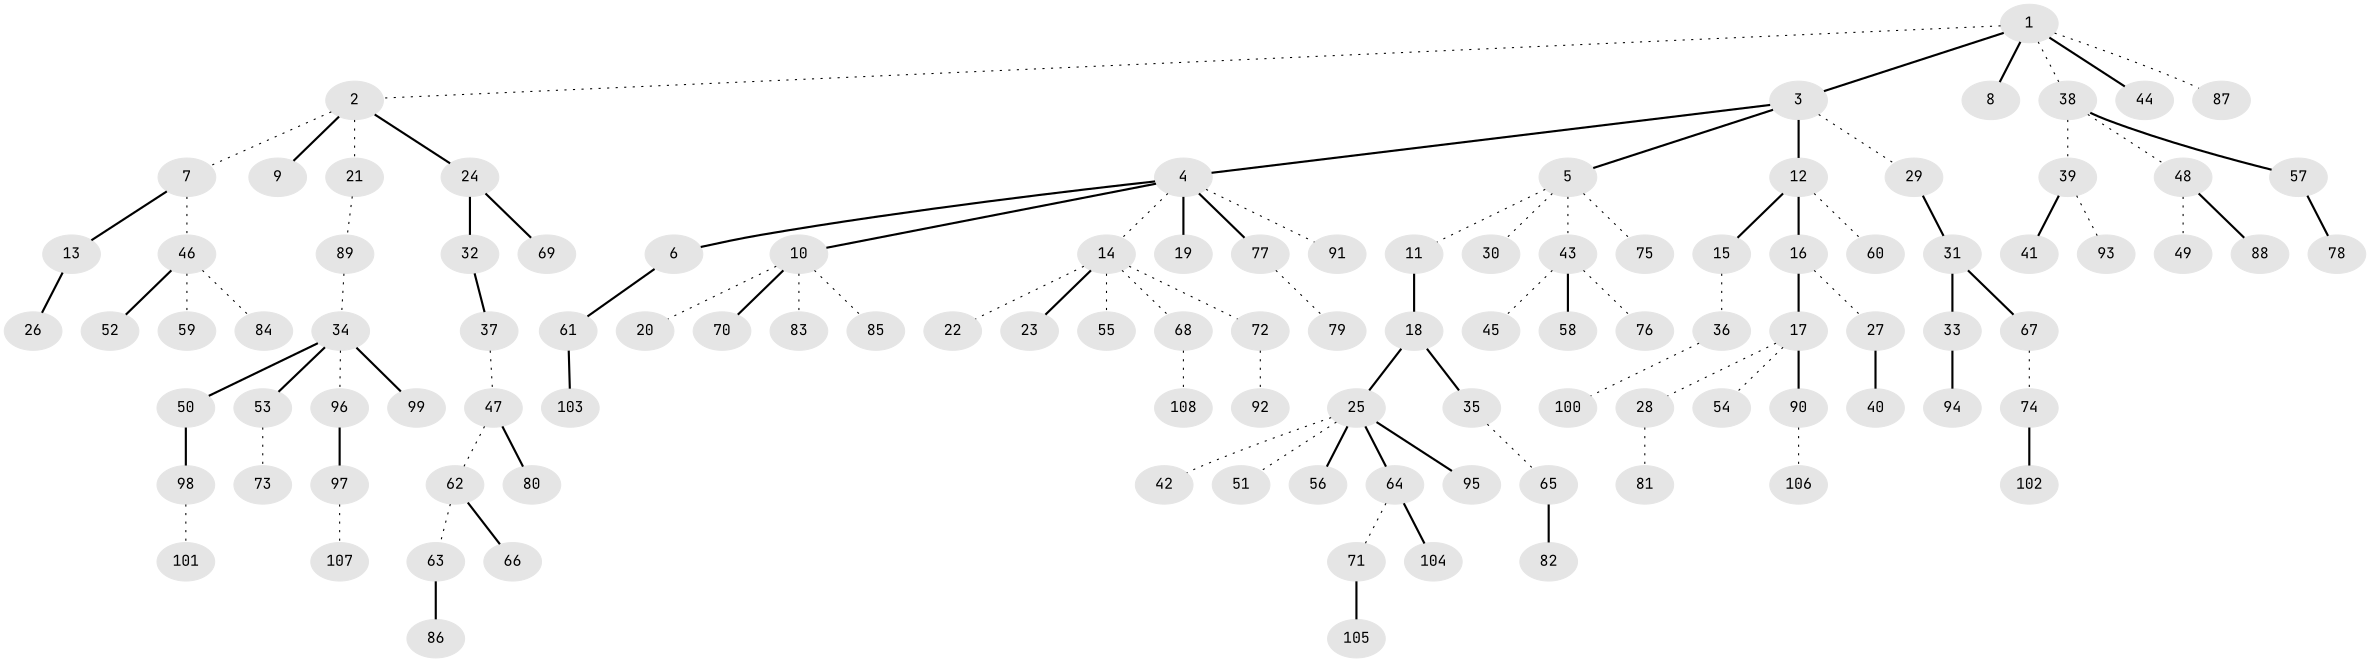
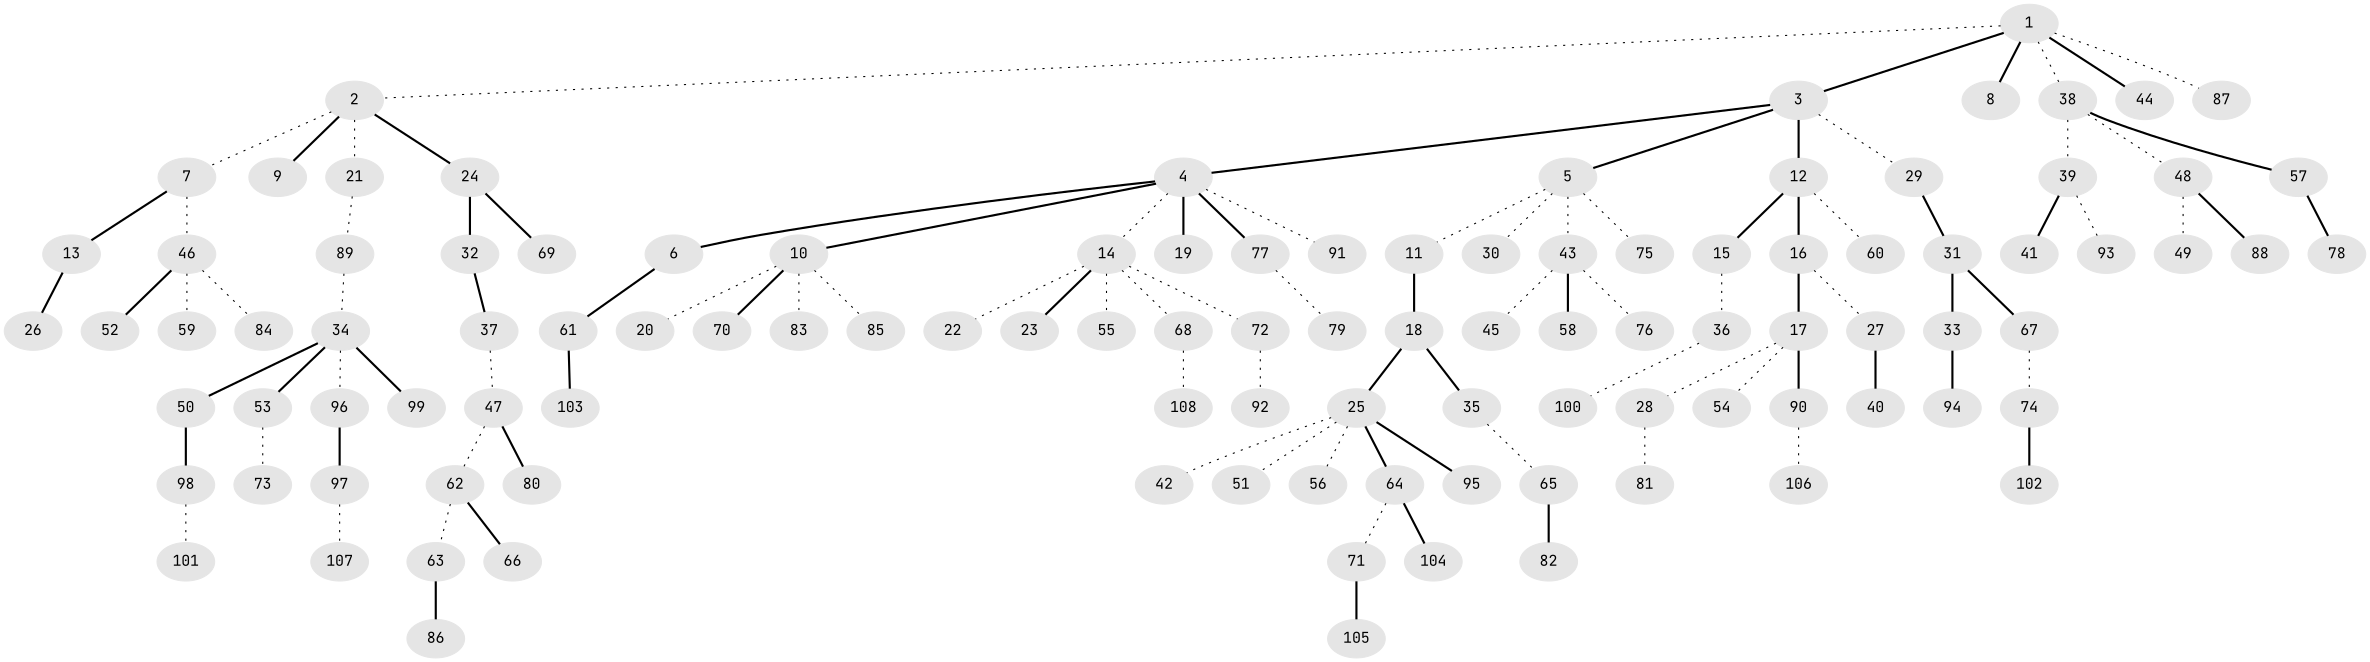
edge "25" -- "56": style bold -> dotted
